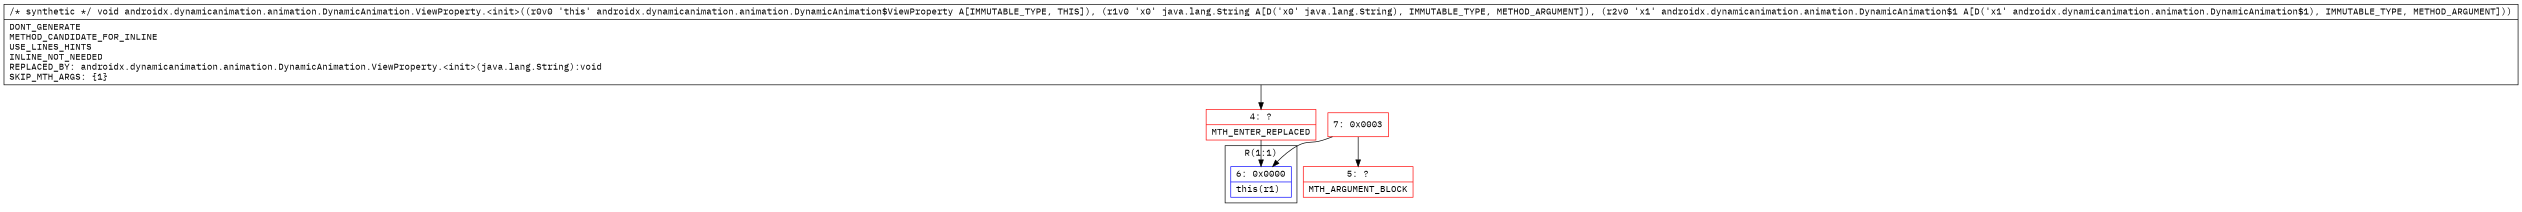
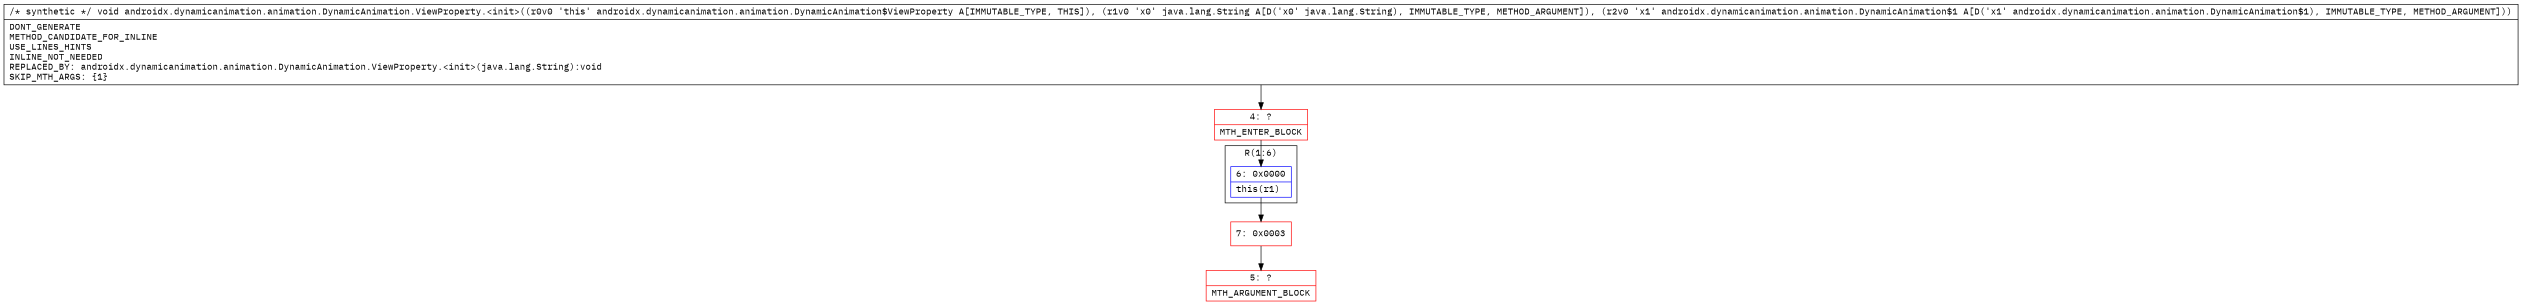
node "4: ?": text "MTH_ENTER_REPLACED" -> "MTH_ENTER_BLOCK"
edge "7: 0x0003" -> "6: 0x0000": reversed
cluster "R(1:1)": label "R(1:1)" -> "R(1:6)"
